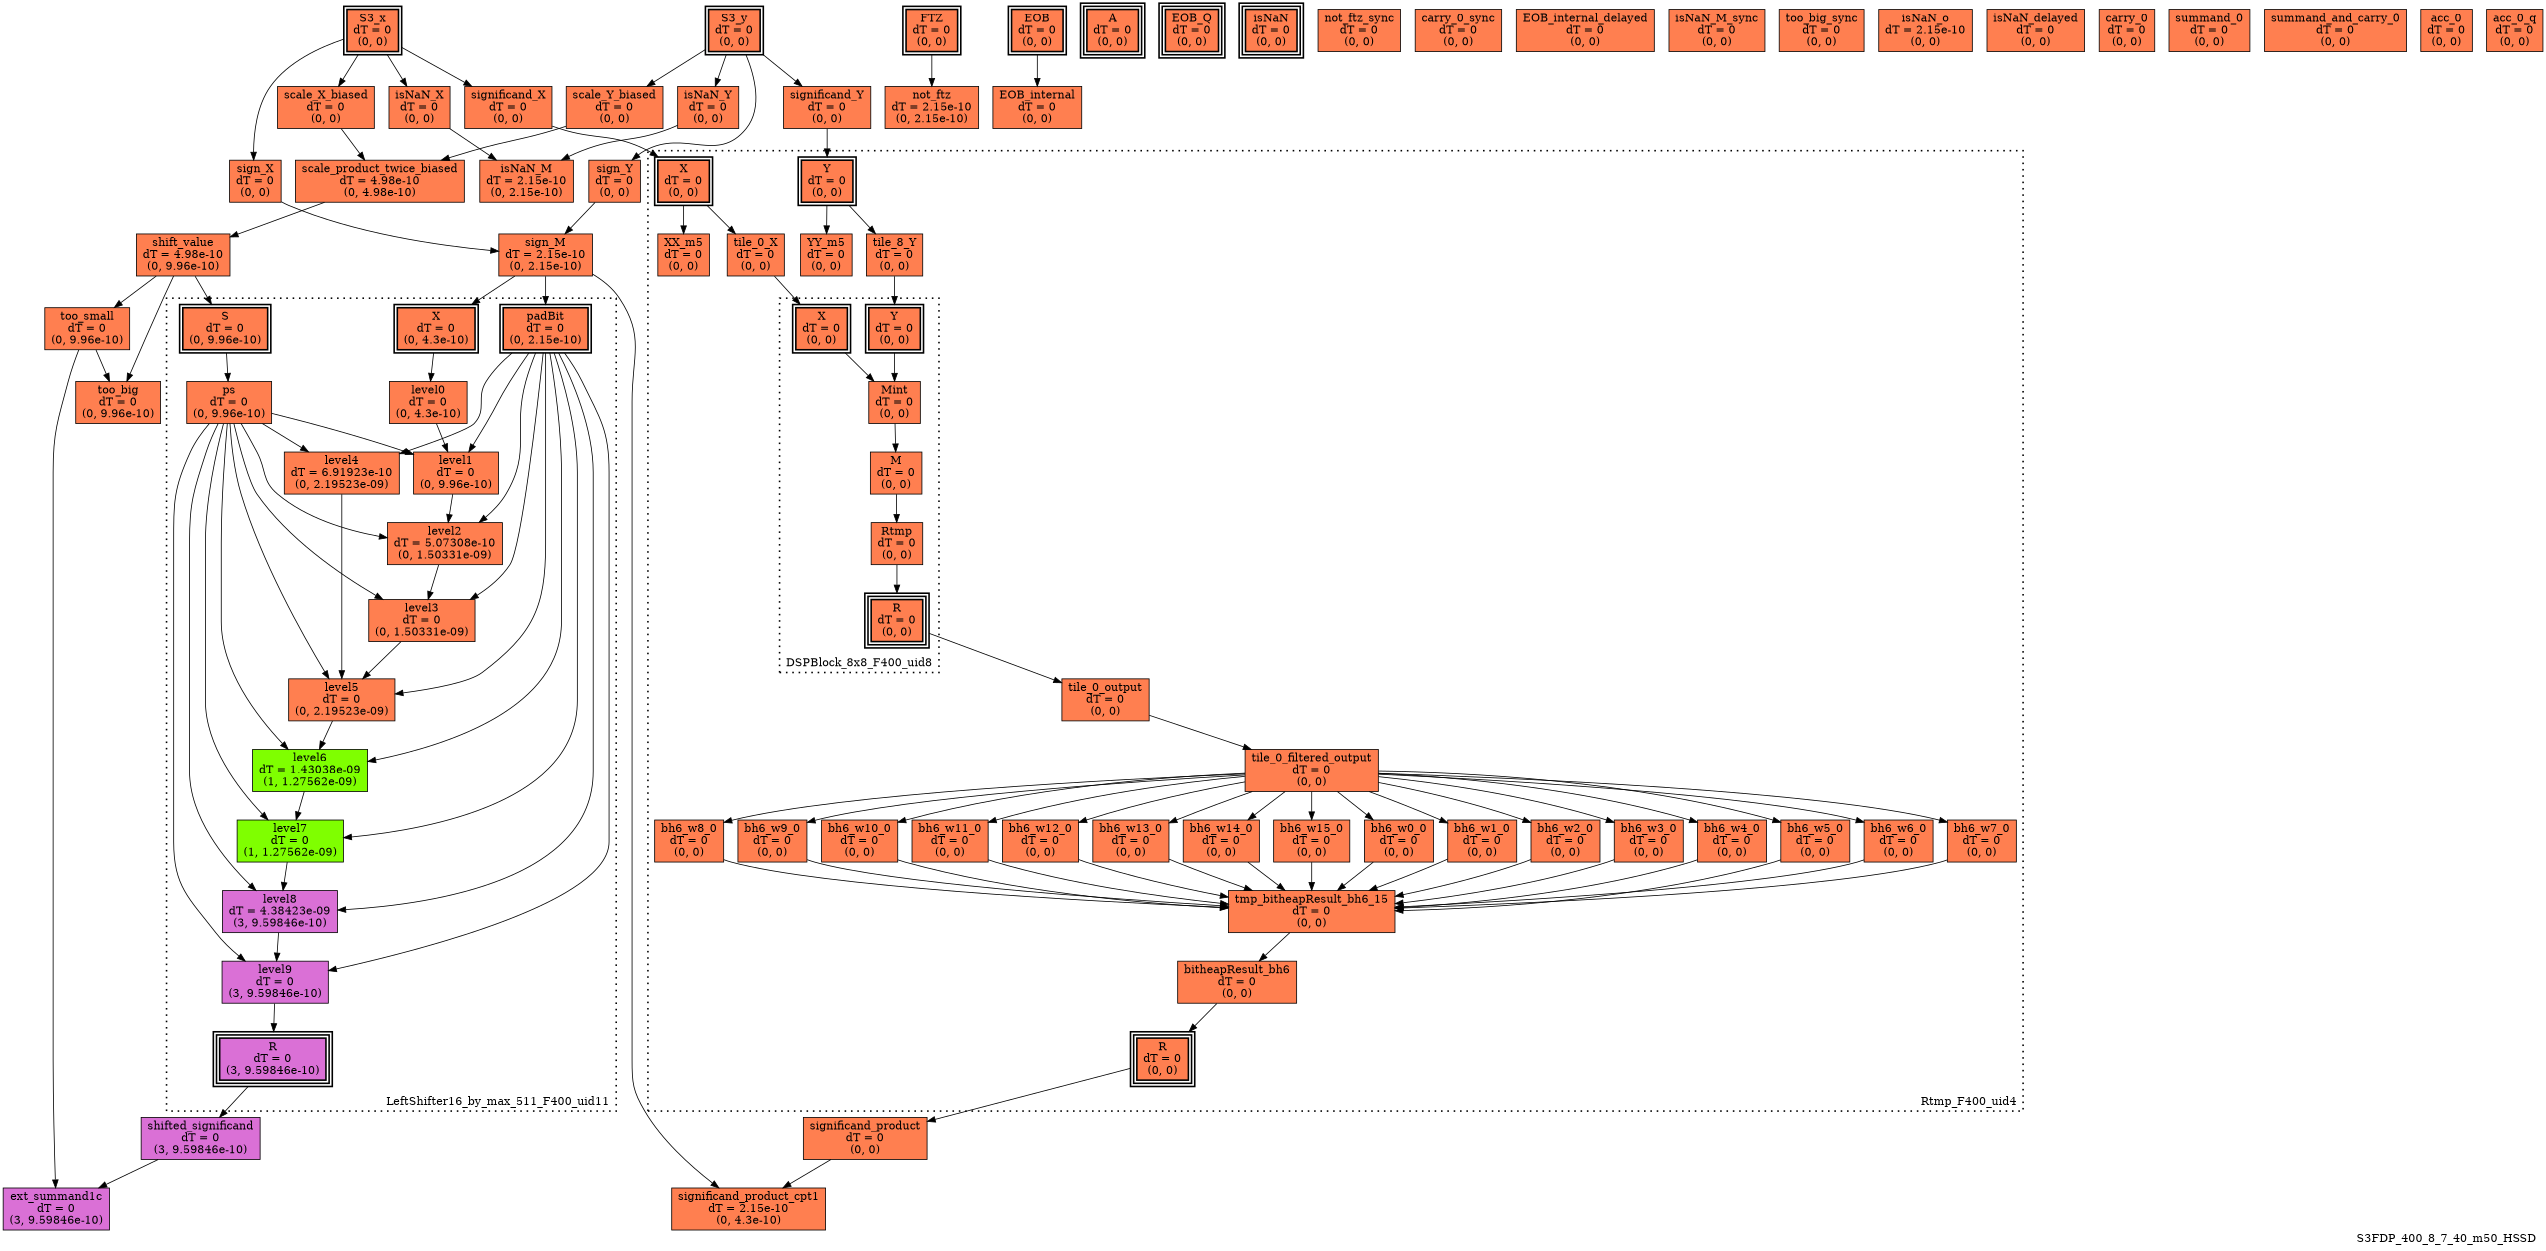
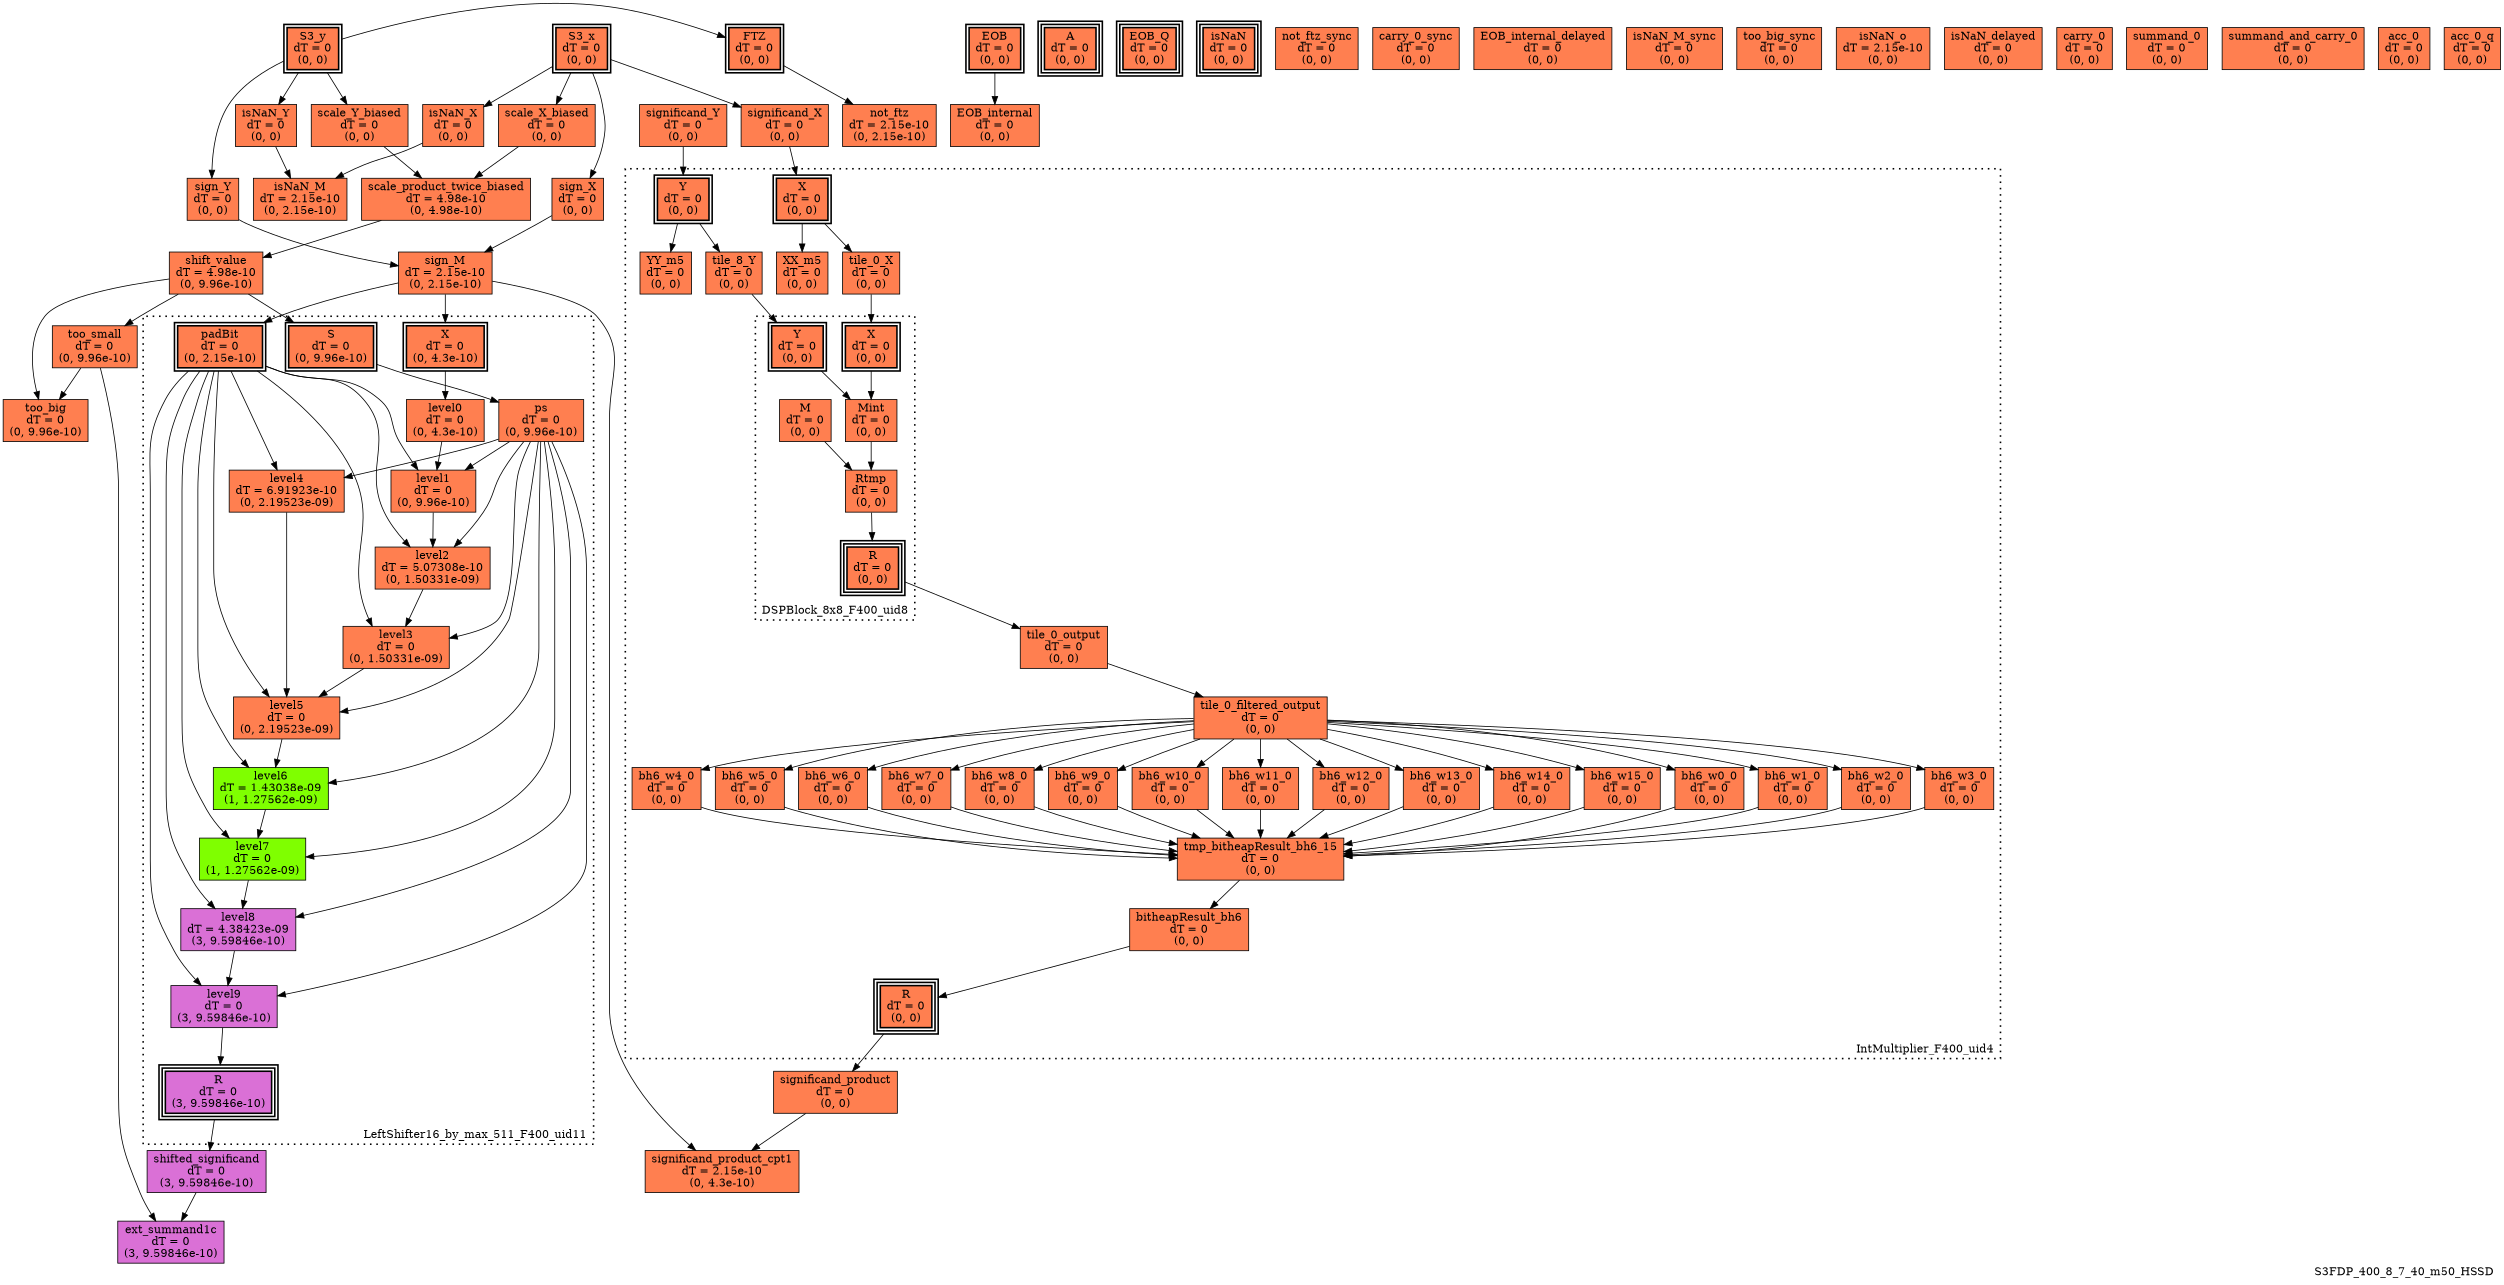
edge "S3_y dT = 0 (0, 0)" -> "significand_Y dT = 0 (0, 0)": now "S3_y dT = 0 (0, 0)" -> "FTZ dT = 0 (0, 0)"
edge "Mint dT = 0 (0, 0)" -> "M dT = 0 (0, 0)": now "Mint dT = 0 (0, 0)" -> "Rtmp dT = 0 (0, 0)"
cluster "Rtmp_F400_uid4": label "Rtmp_F400_uid4" -> "IntMultiplier_F400_uid4"
